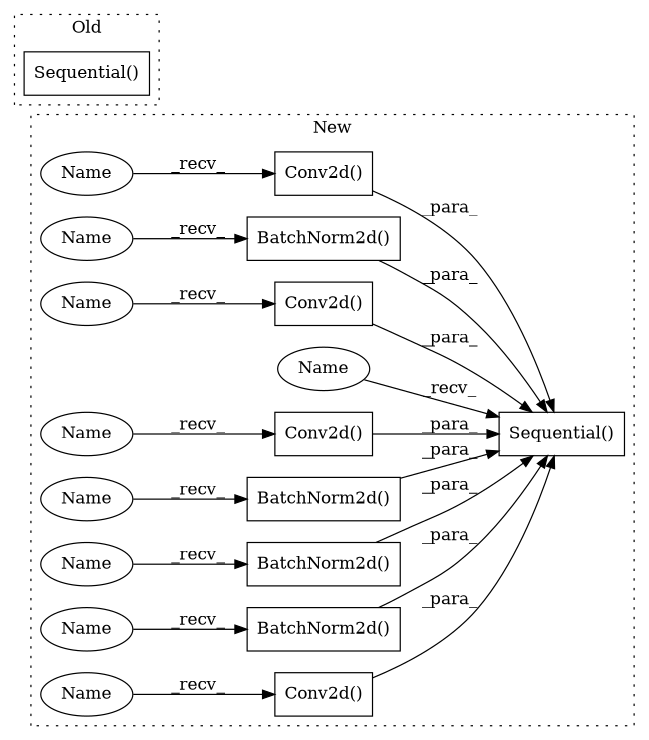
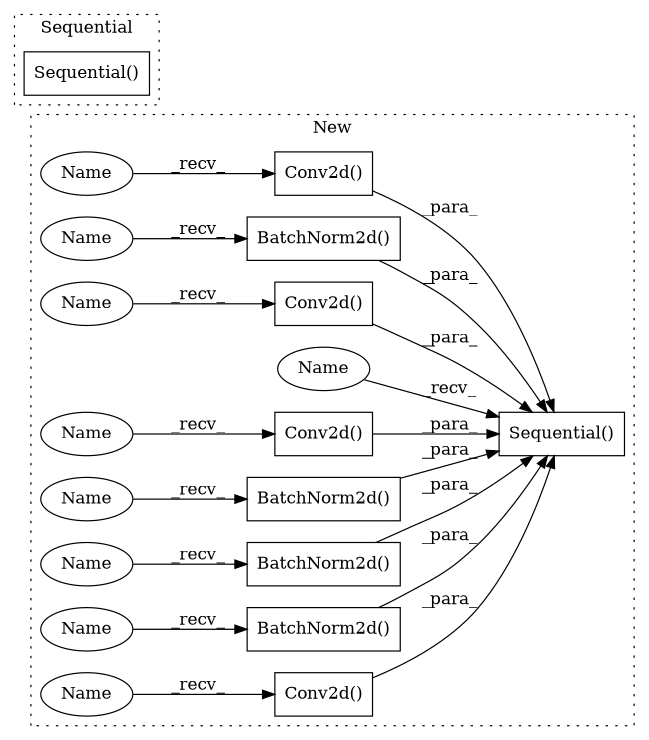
cluster "Old": label "Old" -> "Sequential"
